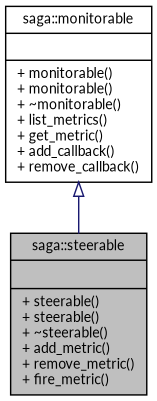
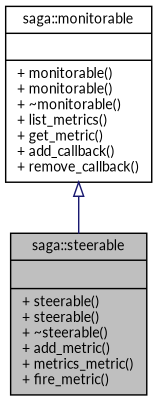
node "saga::steerable": text "+ remove_metric()" -> "+ metrics_metric()"
